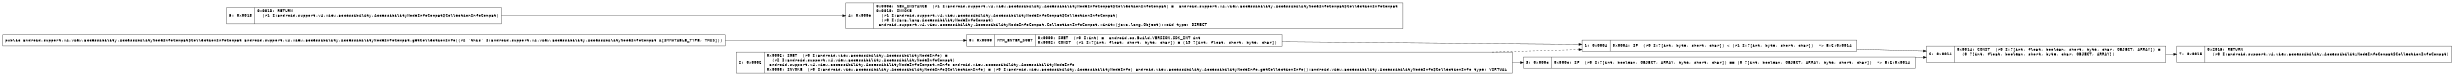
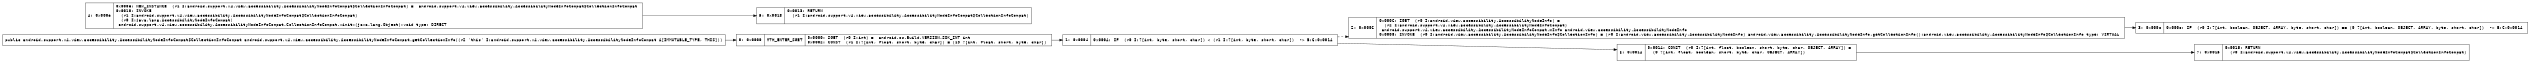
edge "5: 0x0013" -> "4: 0x000e": reversed
node "7: 0x0015": text "0x2015: RETURN" -> "0x0015: RETURN"
edge "2: 0x0006" -> "1: 0x0004": reversed
edge "3: 0x000c" -> "6: 0x0014": removed
